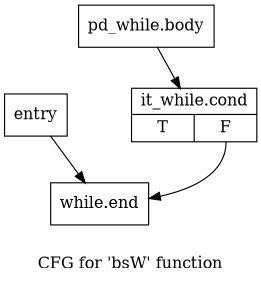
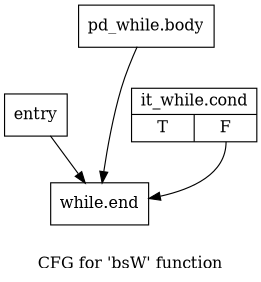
edge "pd_while.body" -> "it_while.cond": now "pd_while.body" -> "while.end"
